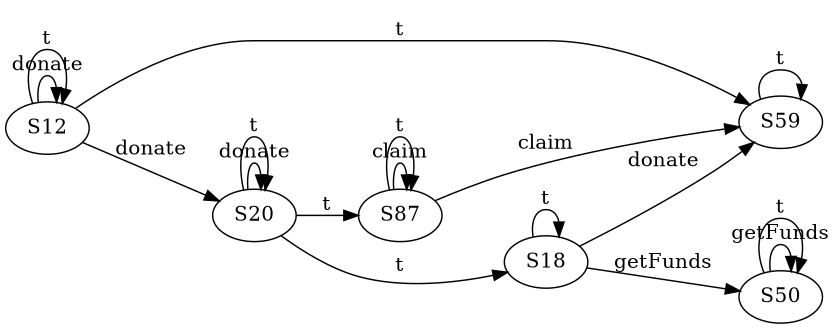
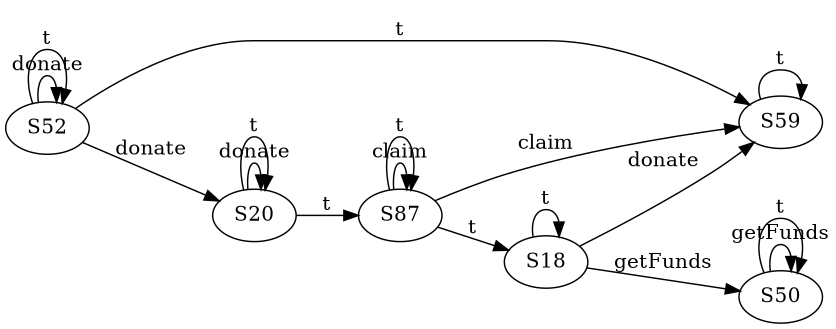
node "S12": label "S12" -> "S52"
edge "S20" -> "S18": now "S87" -> "S18"
